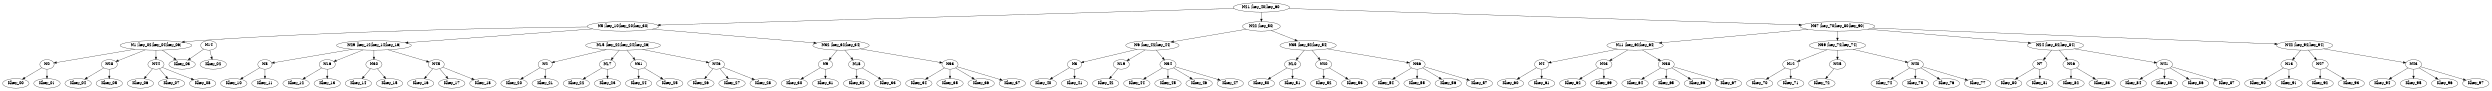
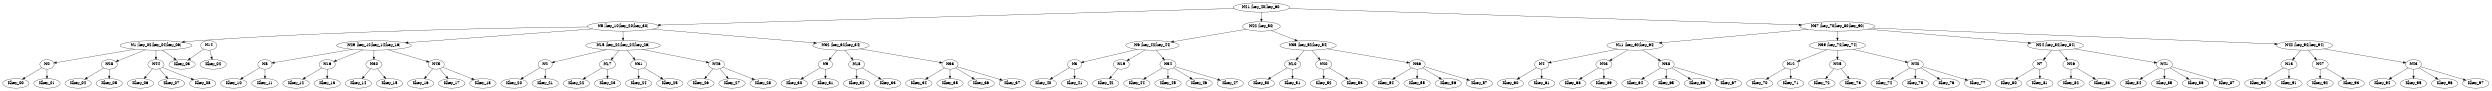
edge "N5 |key_10|key_20|key_30|" -> "N15 |key_22|key_24|key_26|": added
node "Kkey_62": label "Kkey_62" -> "Kkey_68"
node "Kkey_73": added
